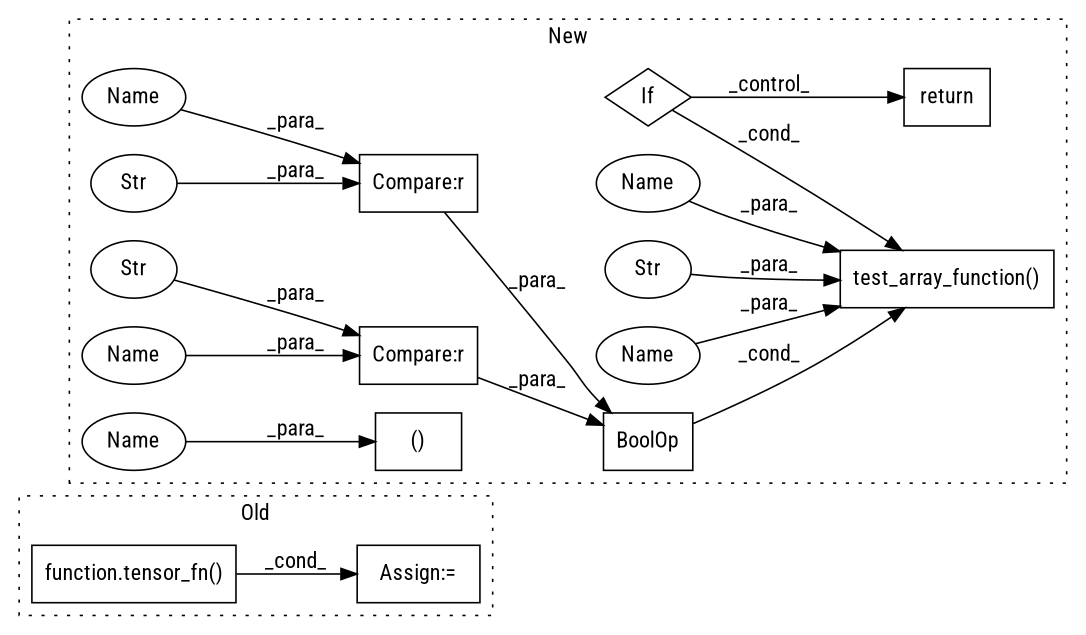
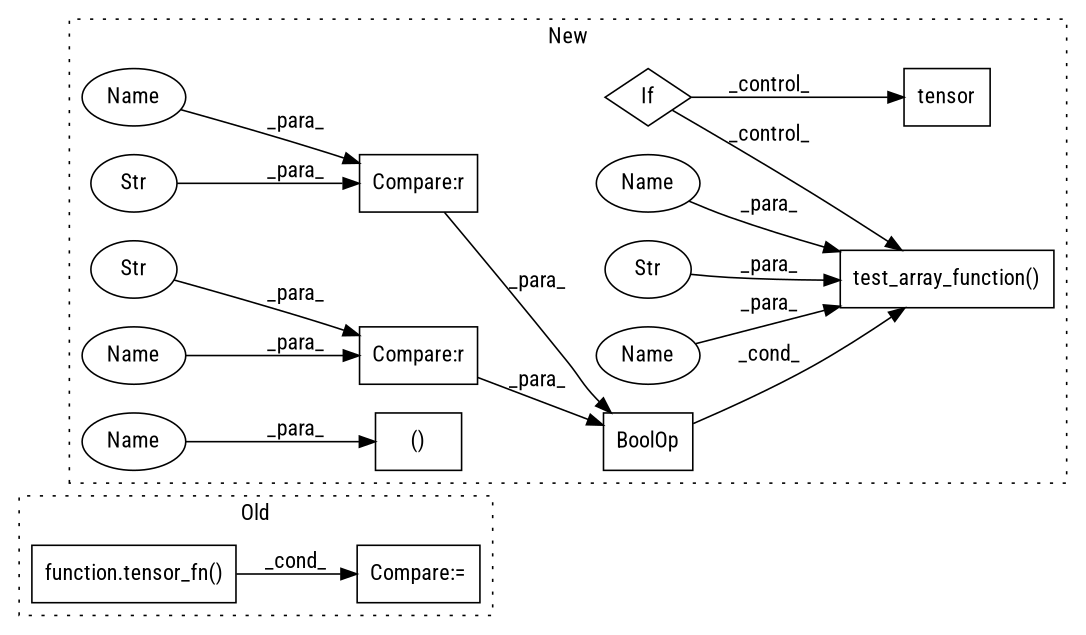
node "return": label "return" -> "tensor"
edge "If" -> "test_array_function()": label "_cond_" -> "_control_"
node "Assign:=": label "Assign:=" -> "Compare:="
